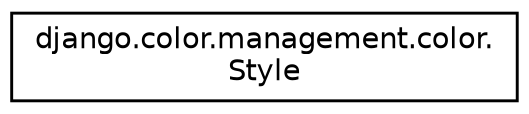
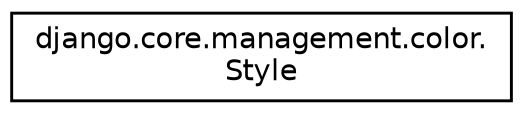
node "django.color.management.color. Style": label "django.color.management.color. Style" -> "django.core.management.color. Style"
